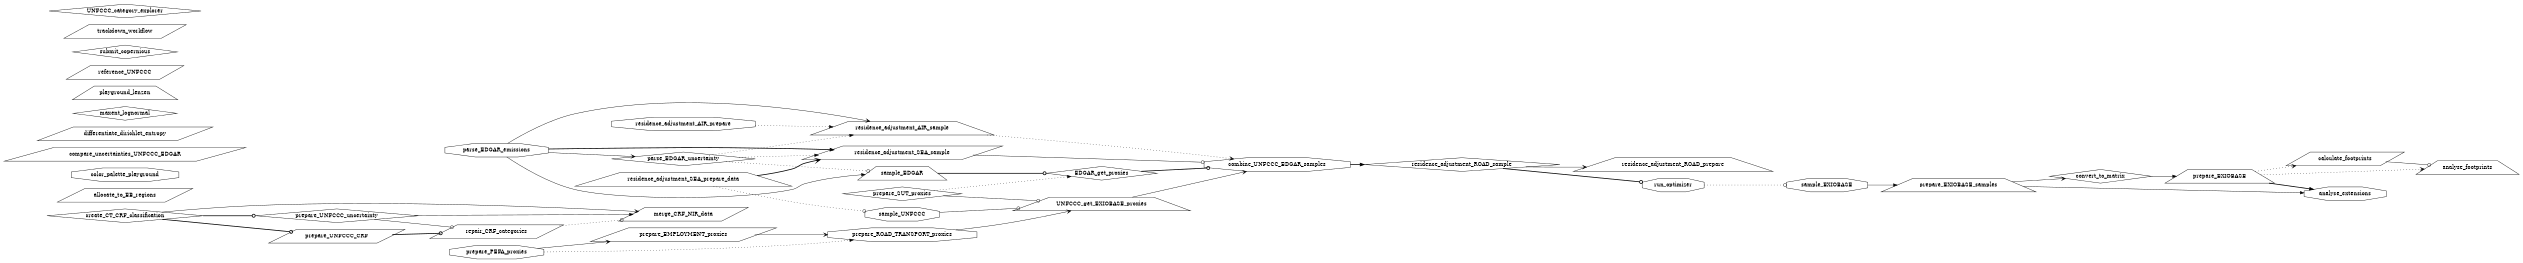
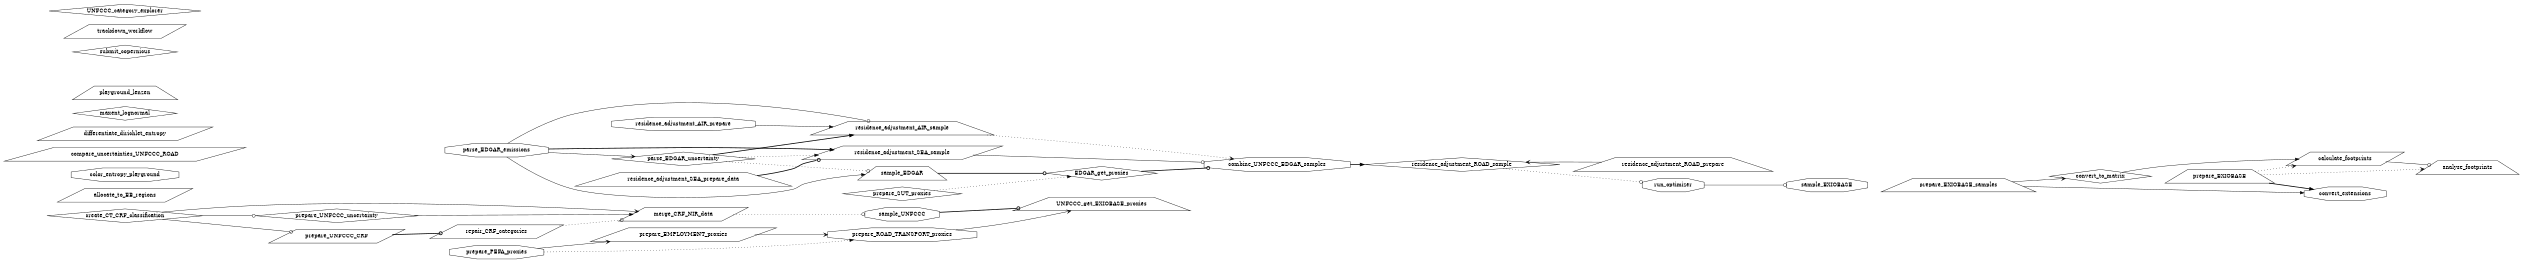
node "reference_UNFCCC": removed
edge "parse_EDGAR_emissions" -> "residence_adjustment_AIR_sample": arrowhead vee -> odot
edge "residence_adjustment_AIR_prepare" -> "residence_adjustment_AIR_sample": style dotted -> solid
edge "parse_EDGAR_uncertainty" -> "residence_adjustment_AIR_sample": style dotted -> bold
node "compare_uncertainties_UNFCCC_EDGAR": label "compare_uncertainties_UNFCCC_EDGAR" -> "compare_uncertainties_UNFCCC_ROAD"
edge "residence_adjustment_ROAD_sample" -> "residence_adjustment_ROAD_prepare": reversed
edge "residence_adjustment_SEA_prepare_data" -> "residence_adjustment_SEA_sample": arrowhead vee -> odot
node "color_palette_playground": label "color_palette_playground" -> "color_entropy_playground"
edge "residence_adjustment_ROAD_sample" -> "run_optimizer": style bold -> dotted
edge "convert_to_matrix" -> "prepare_EXIOBASE": now "convert_to_matrix" -> "calculate_footprints"
edge "UNFCCC_get_EXIOBASE_proxies" -> "combine_UNFCCC_EDGAR_samples": removed
edge "run_optimizer" -> "sample_EXIOBASE": style dotted -> solid
edge "sample_EXIOBASE" -> "prepare_EXIOBASE_samples": removed
node "analyse_extensions": label "analyse_extensions" -> "convert_extensions"
edge "prepare_SUT_proxies" -> "UNFCCC_get_EXIOBASE_proxies": removed
edge "residence_adjustment_SEA_prepare_data" -> "sample_UNFCCC": now "merge_CRF_NIR_data" -> "sample_UNFCCC"
edge "sample_UNFCCC" -> "UNFCCC_get_EXIOBASE_proxies": style solid -> bold
edge "create_CT_CRF_classification" -> "prepare_UNFCCC_uncertainty": style bold -> solid
edge "prepare_UNFCCC_uncertainty" -> "repair_CRF_categories": removed
edge "create_CT_CRF_classification" -> "prepare_UNFCCC_CRF": style bold -> solid
